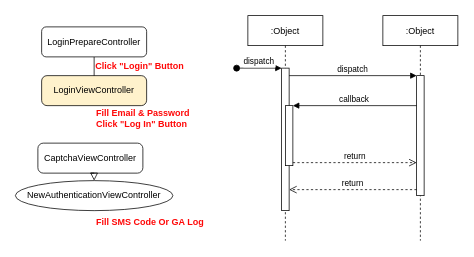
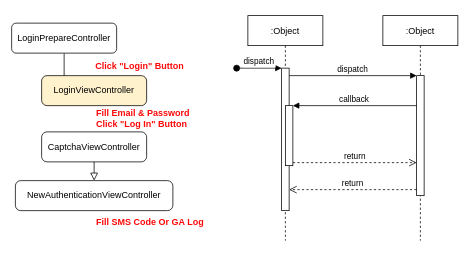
node "LoginPrepareController": moved (94, 42) -> (64, 38)
node "CaptchaViewController": moved (90, 158) -> (94, 147)
node "NewAuthenticationViewController": shape ellipse -> rounded rectangle
